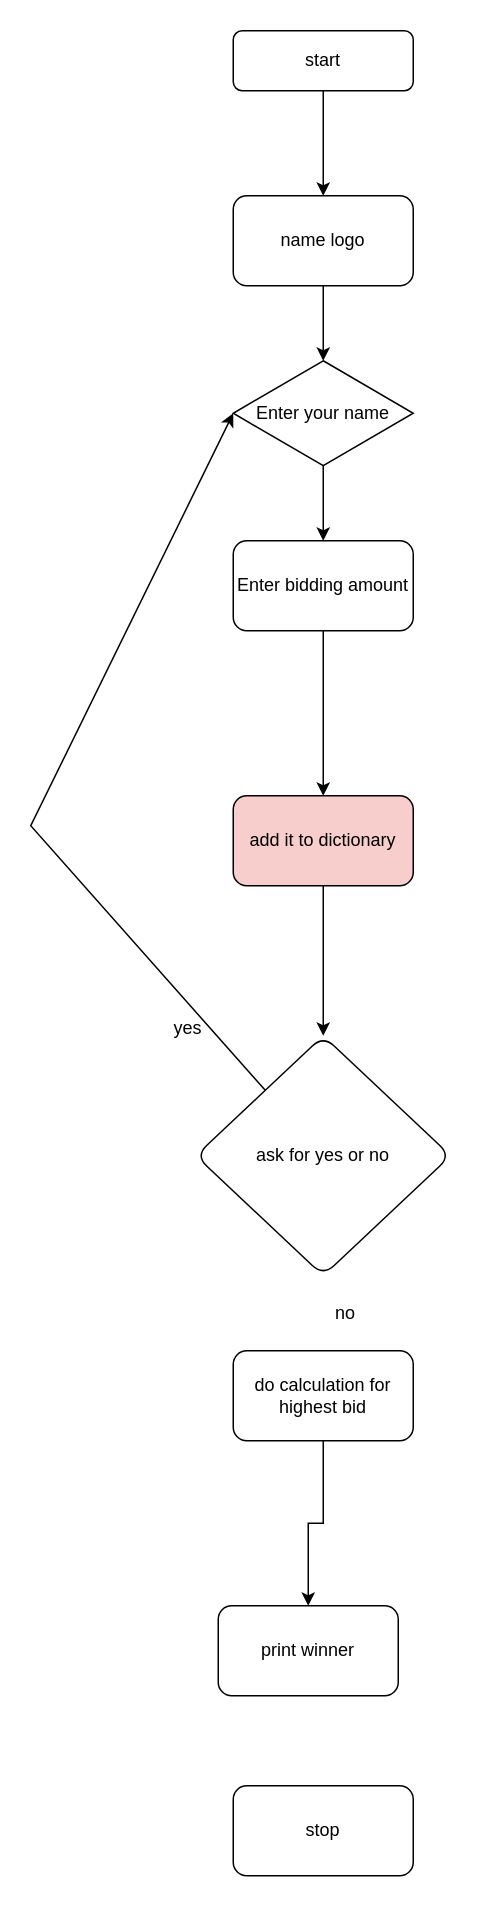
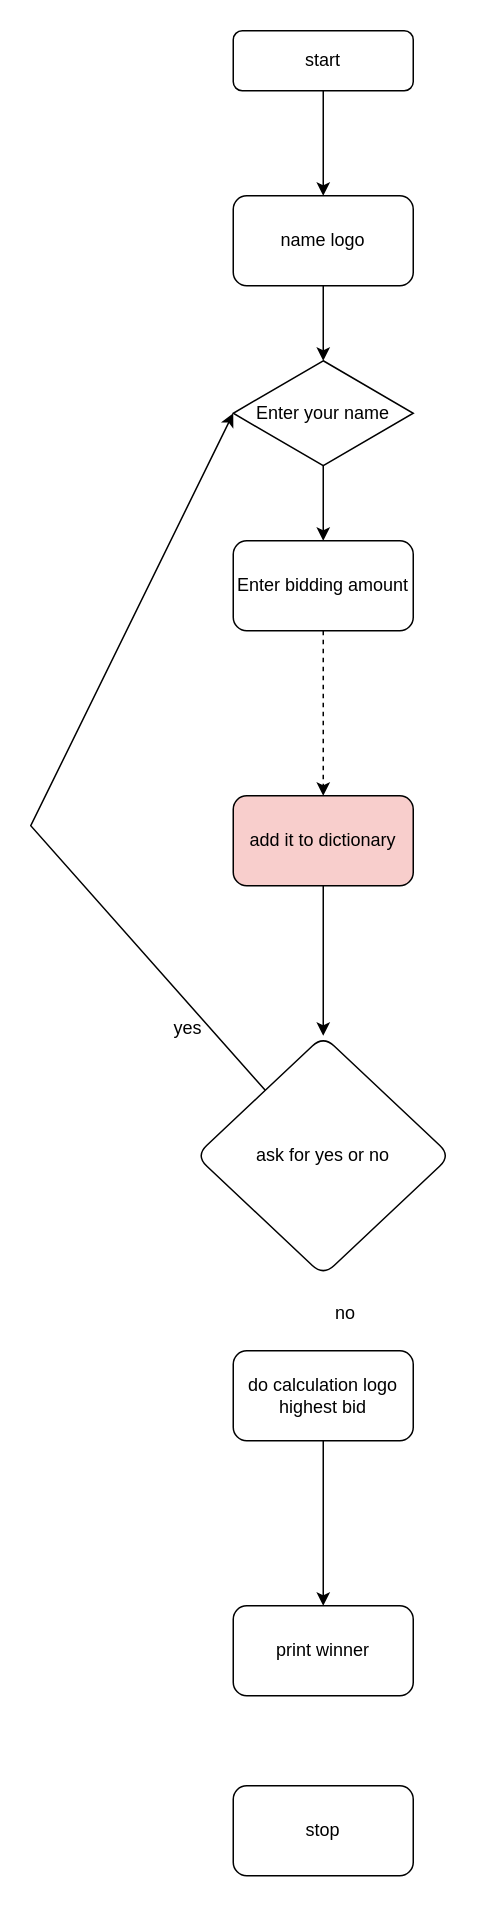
edge "Enter bidding amount" -> "add it to dictionary": style solid -> dashed
node "do calculation for highest bid": label "do calculation for highest bid" -> "do calculation logo highest bid"
node "print winner": moved (308, 1651) -> (323, 1651)
